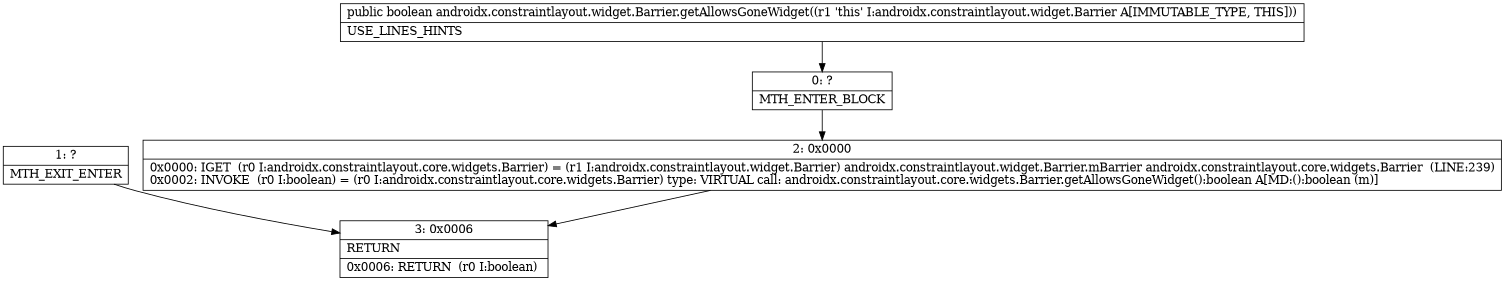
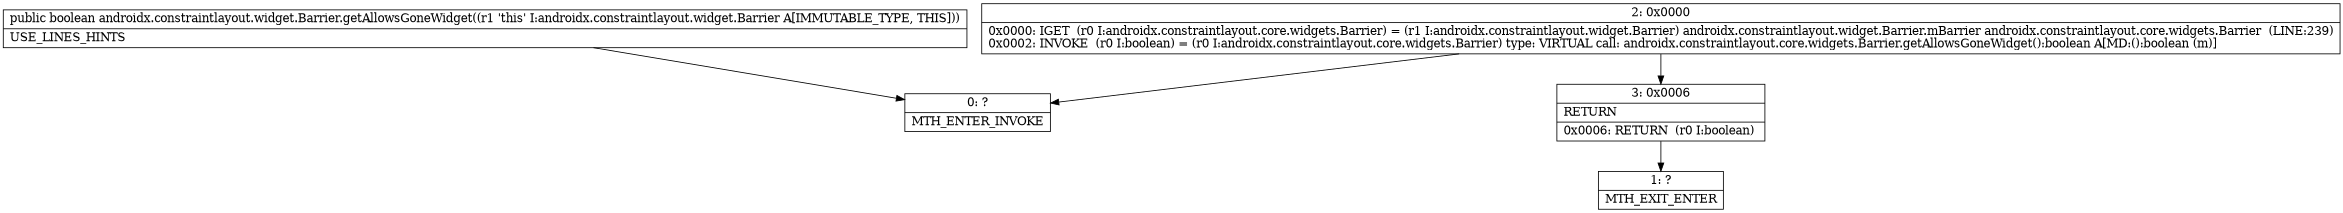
node "0: ?": text "MTH_ENTER_BLOCK" -> "MTH_ENTER_INVOKE"
edge "0: ?" -> "2: 0x0000": reversed
edge "1: ?" -> "3: 0x0006": reversed
